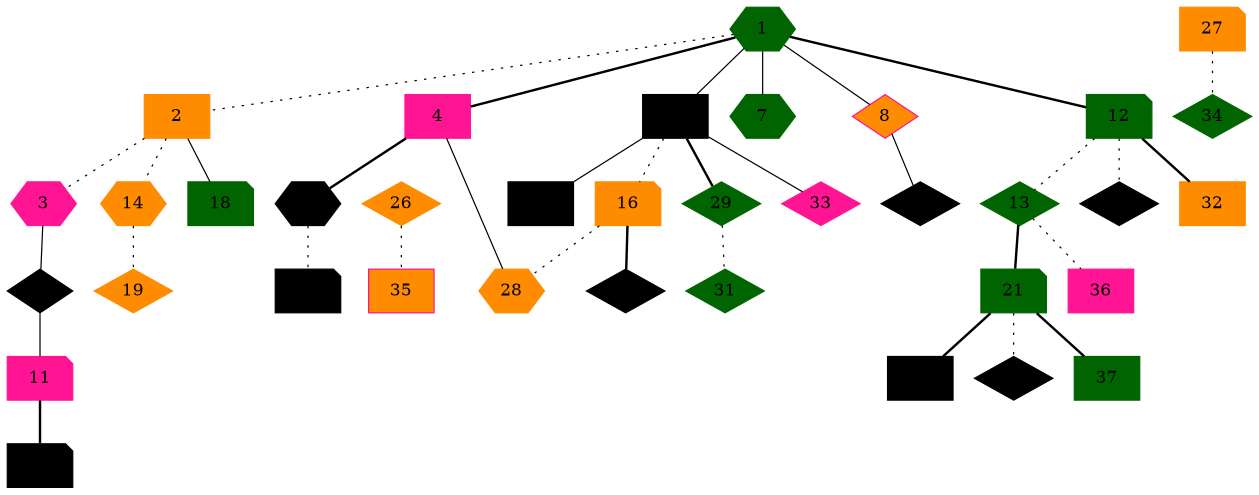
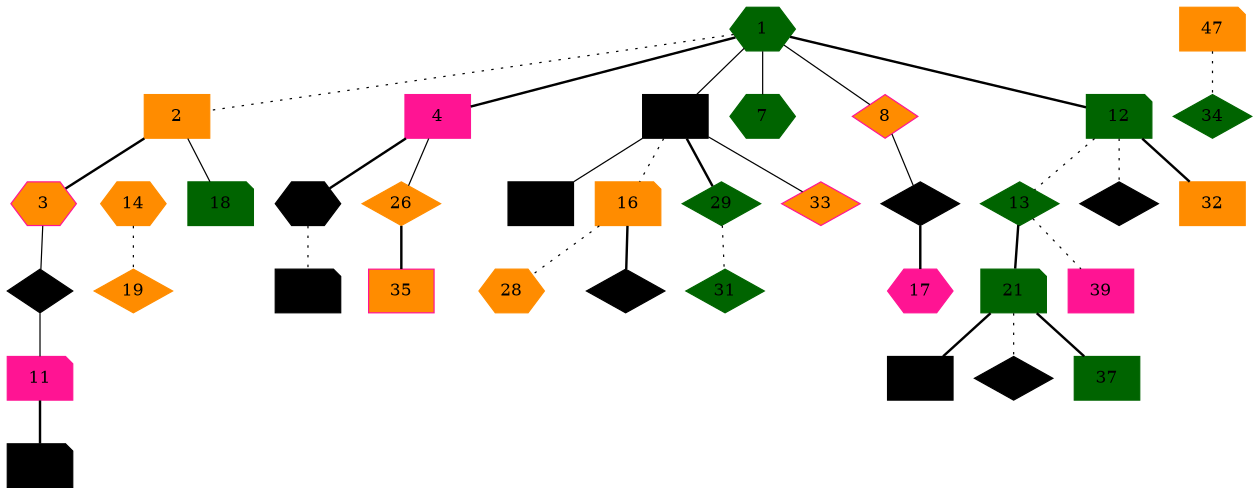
node "27": label "27" -> "47"
edge "2" -- "14": removed
edge "2" -- "3": style dotted -> bold
node "3": fillcolor deeppink -> darkorange
edge "4" -- "28": now "4" -- "26"
node "33": fillcolor deeppink -> darkorange
edge "26" -- "35": style dotted -> bold
node "17": added
node "36": label "36" -> "39"
